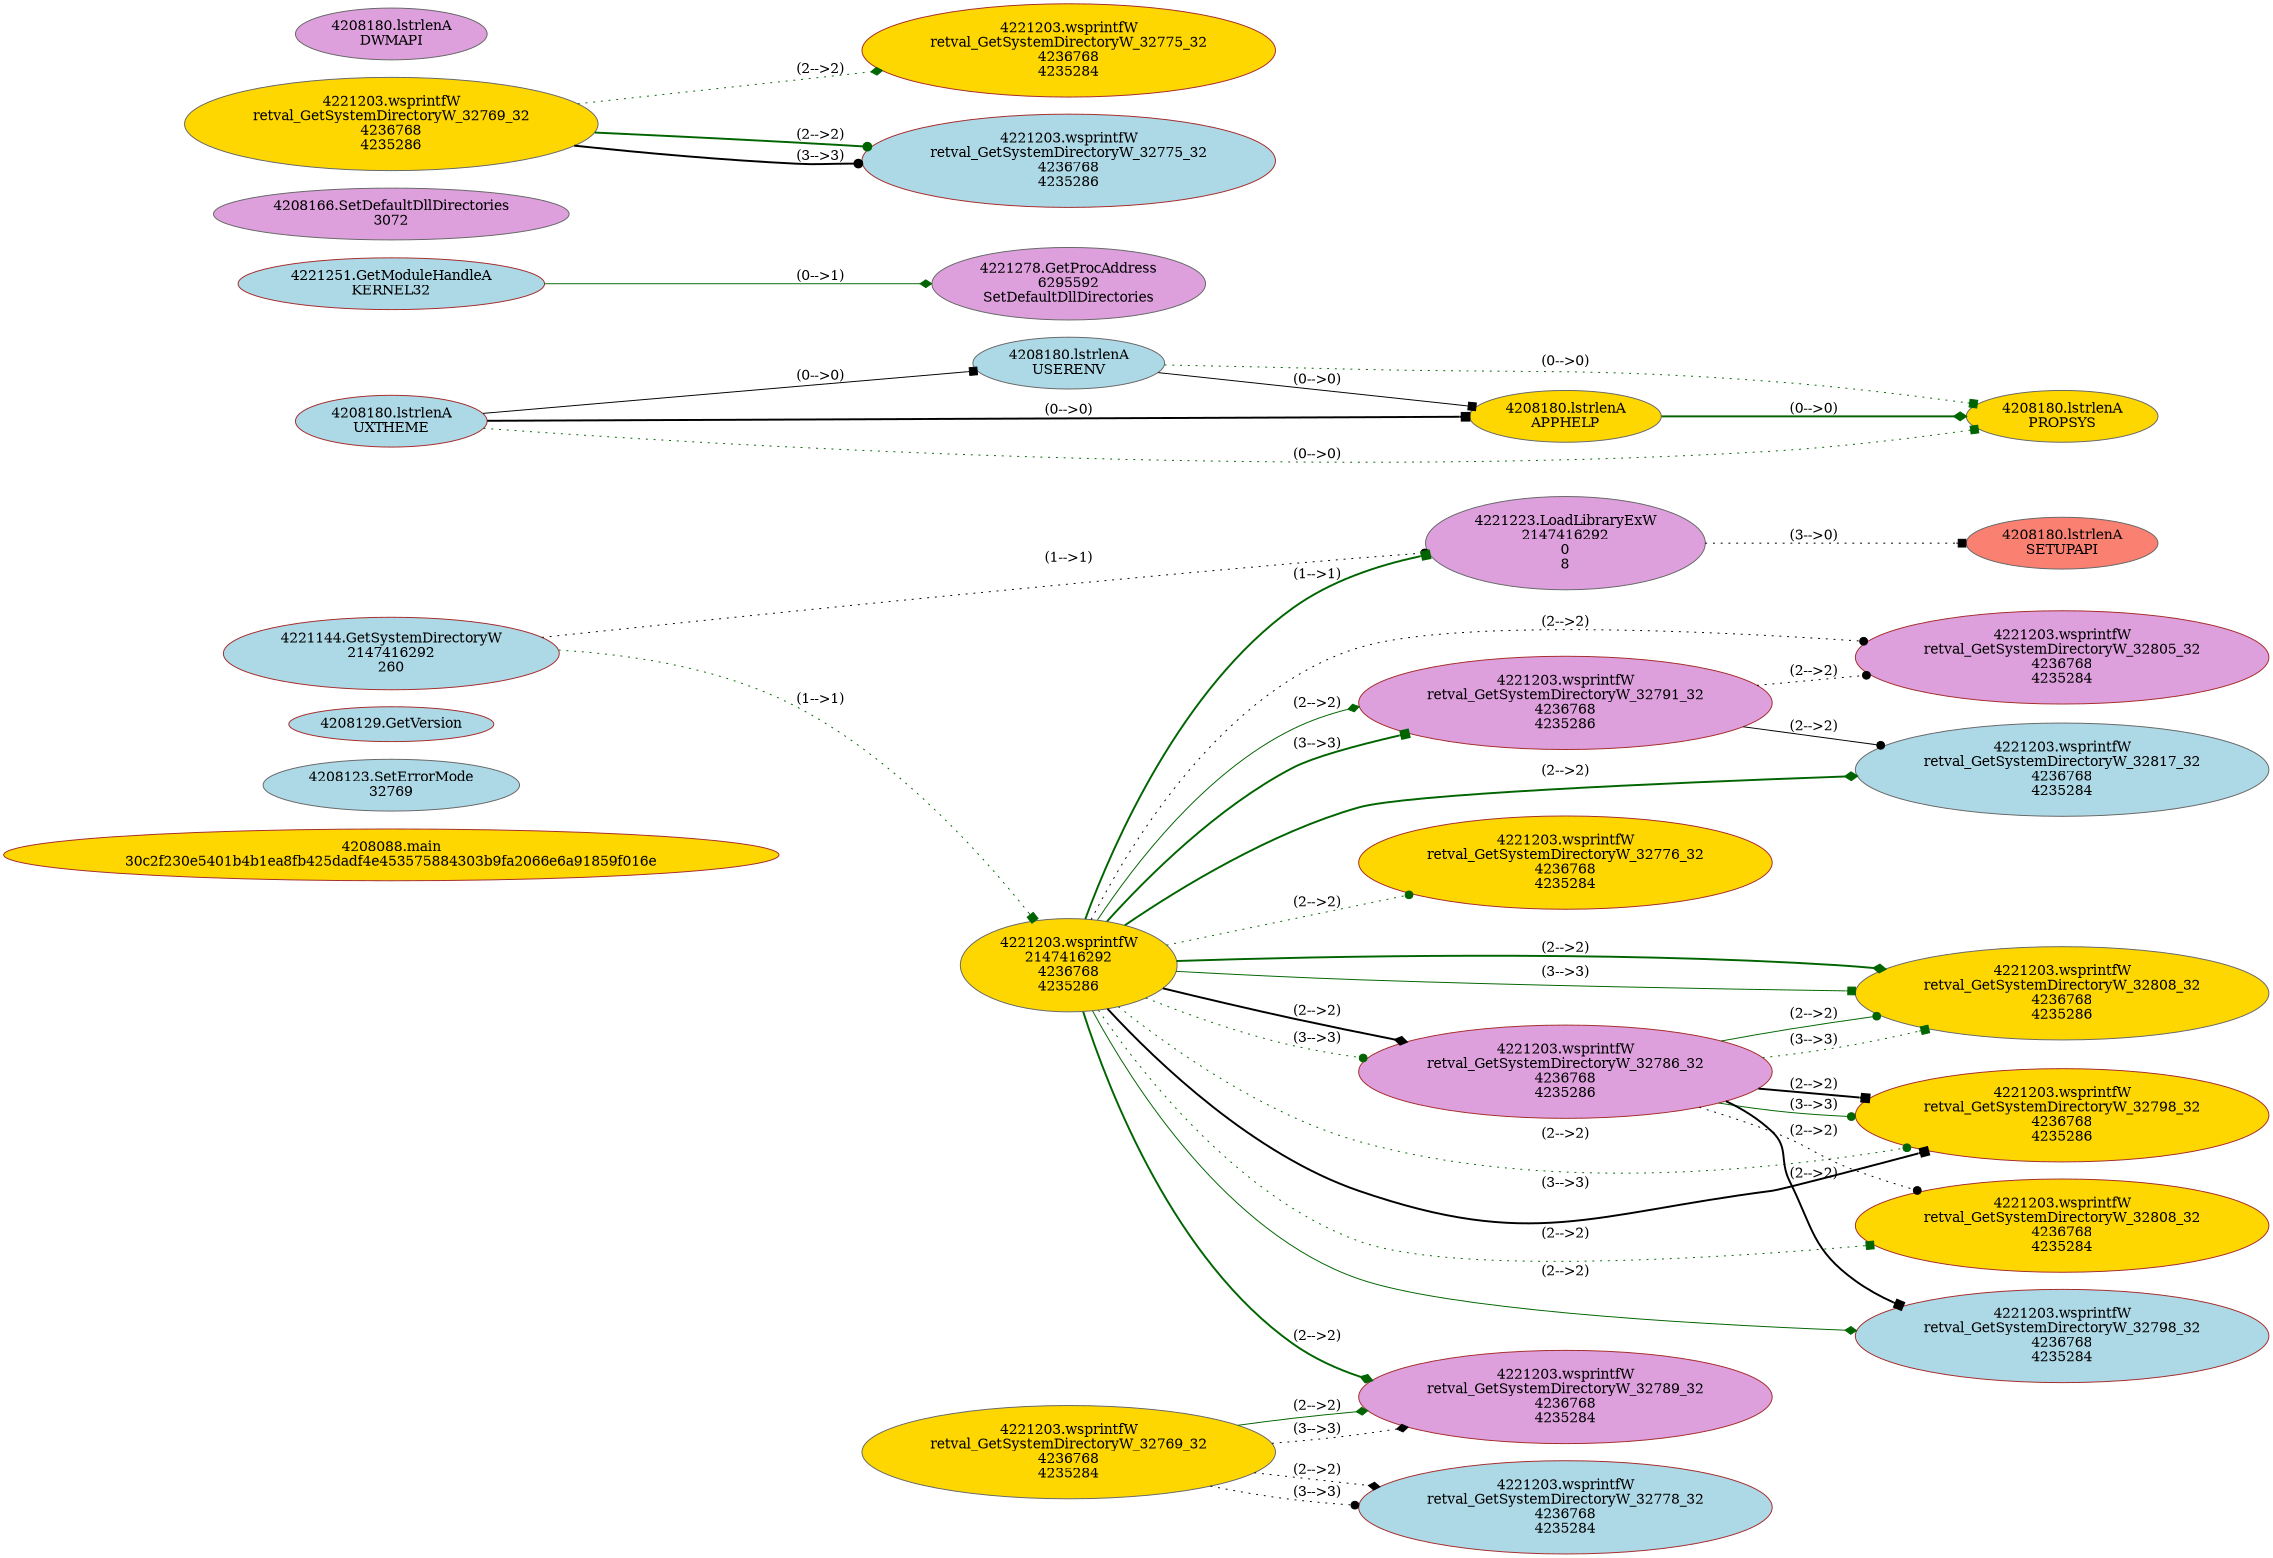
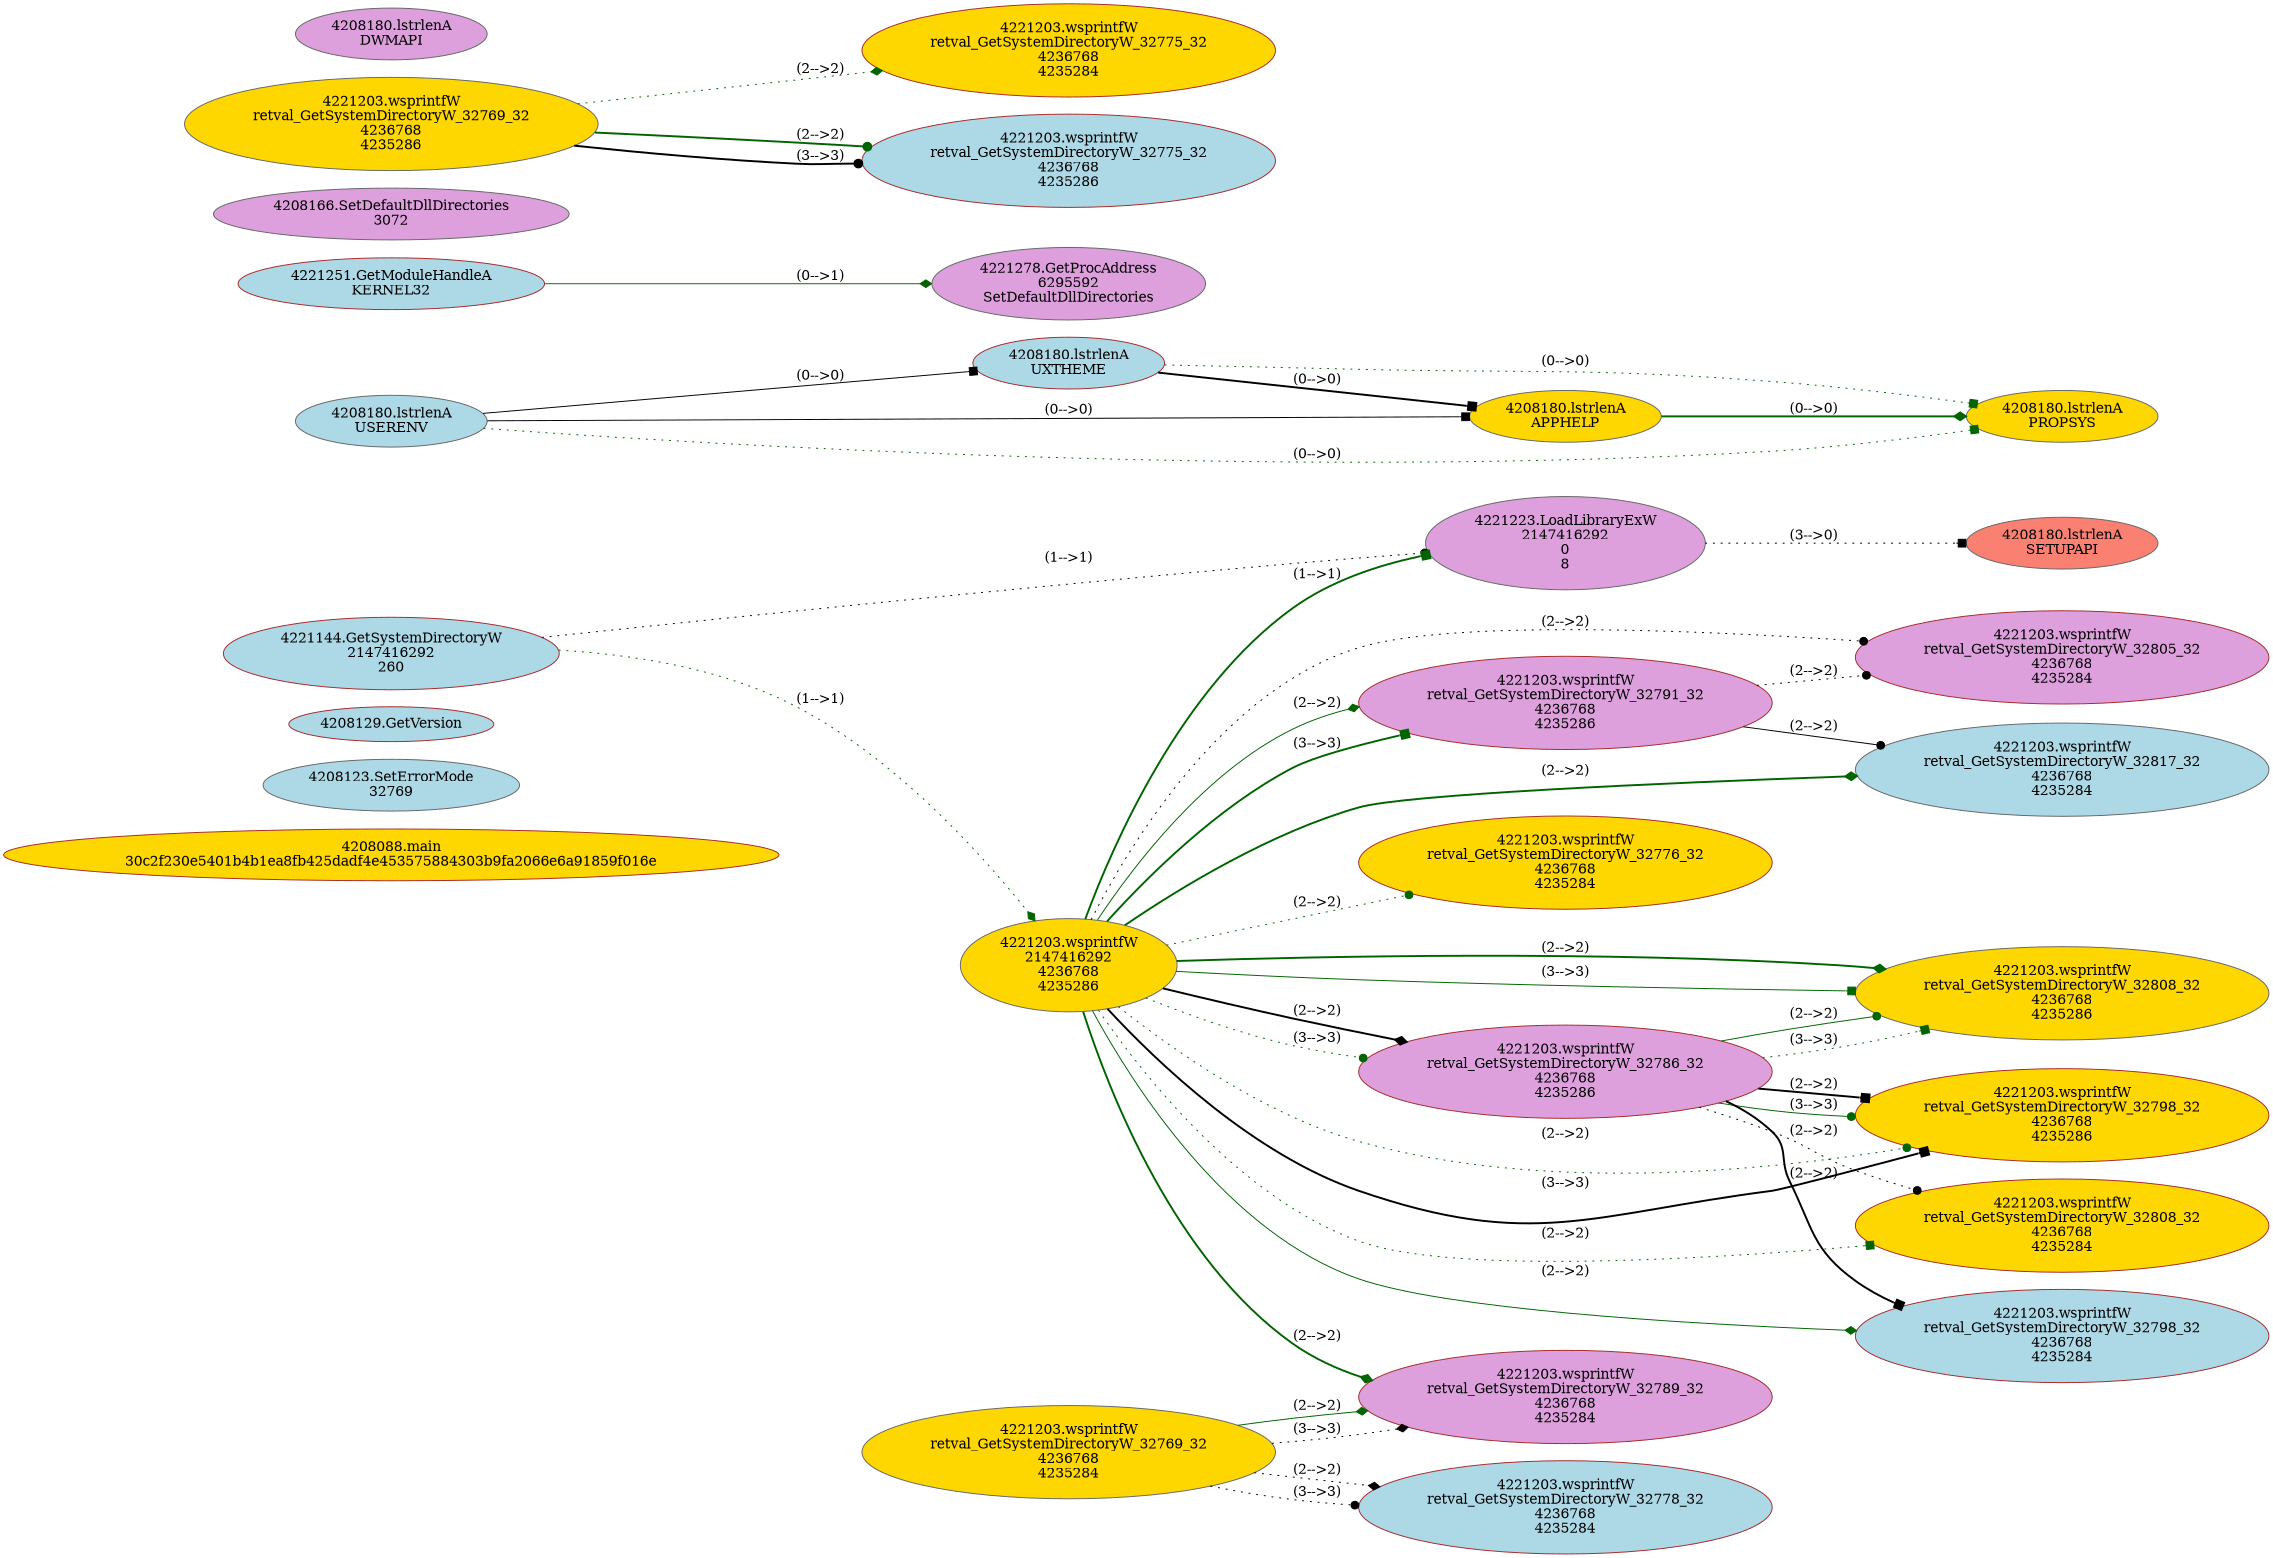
edge "4208180.lstrlenA UXTHEME" -> "4208180.lstrlenA USERENV": reversed
edge "4221144.GetSystemDirectoryW 2147416292 260" -> "4221203.wsprintfW 2147416292 4236768 4235286": arrowhead box -> diamond
